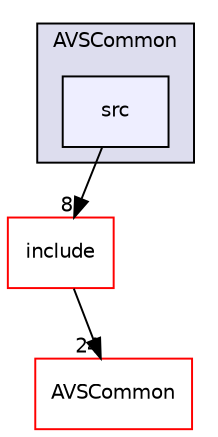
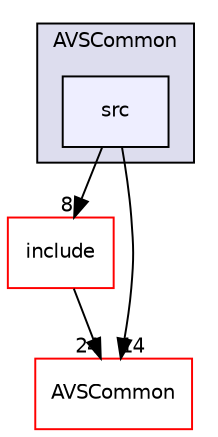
edge "src" -> "AVSCommon": added
